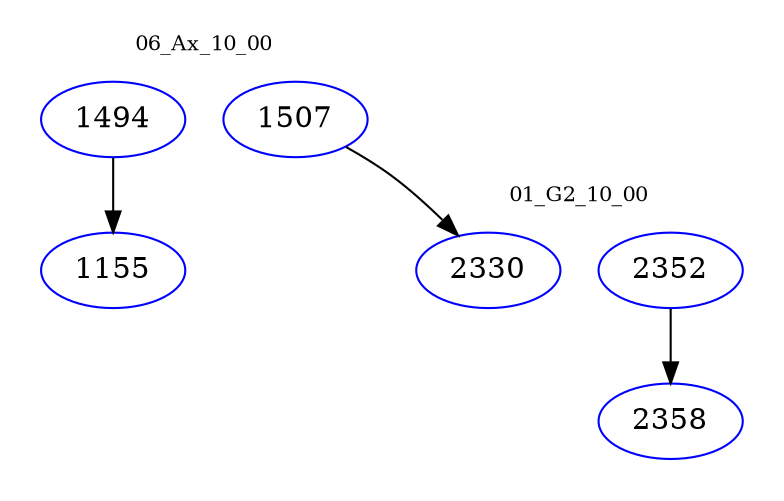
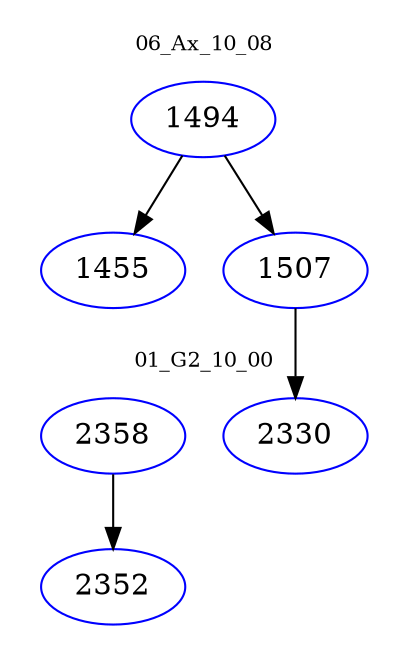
cluster "06_Ax_10_00": label "06_Ax_10_00" -> "06_Ax_10_08"
edge "1494" -> "1507": added
node "1155": label "1155" -> "1455"
edge "2352" -> "2358": reversed
